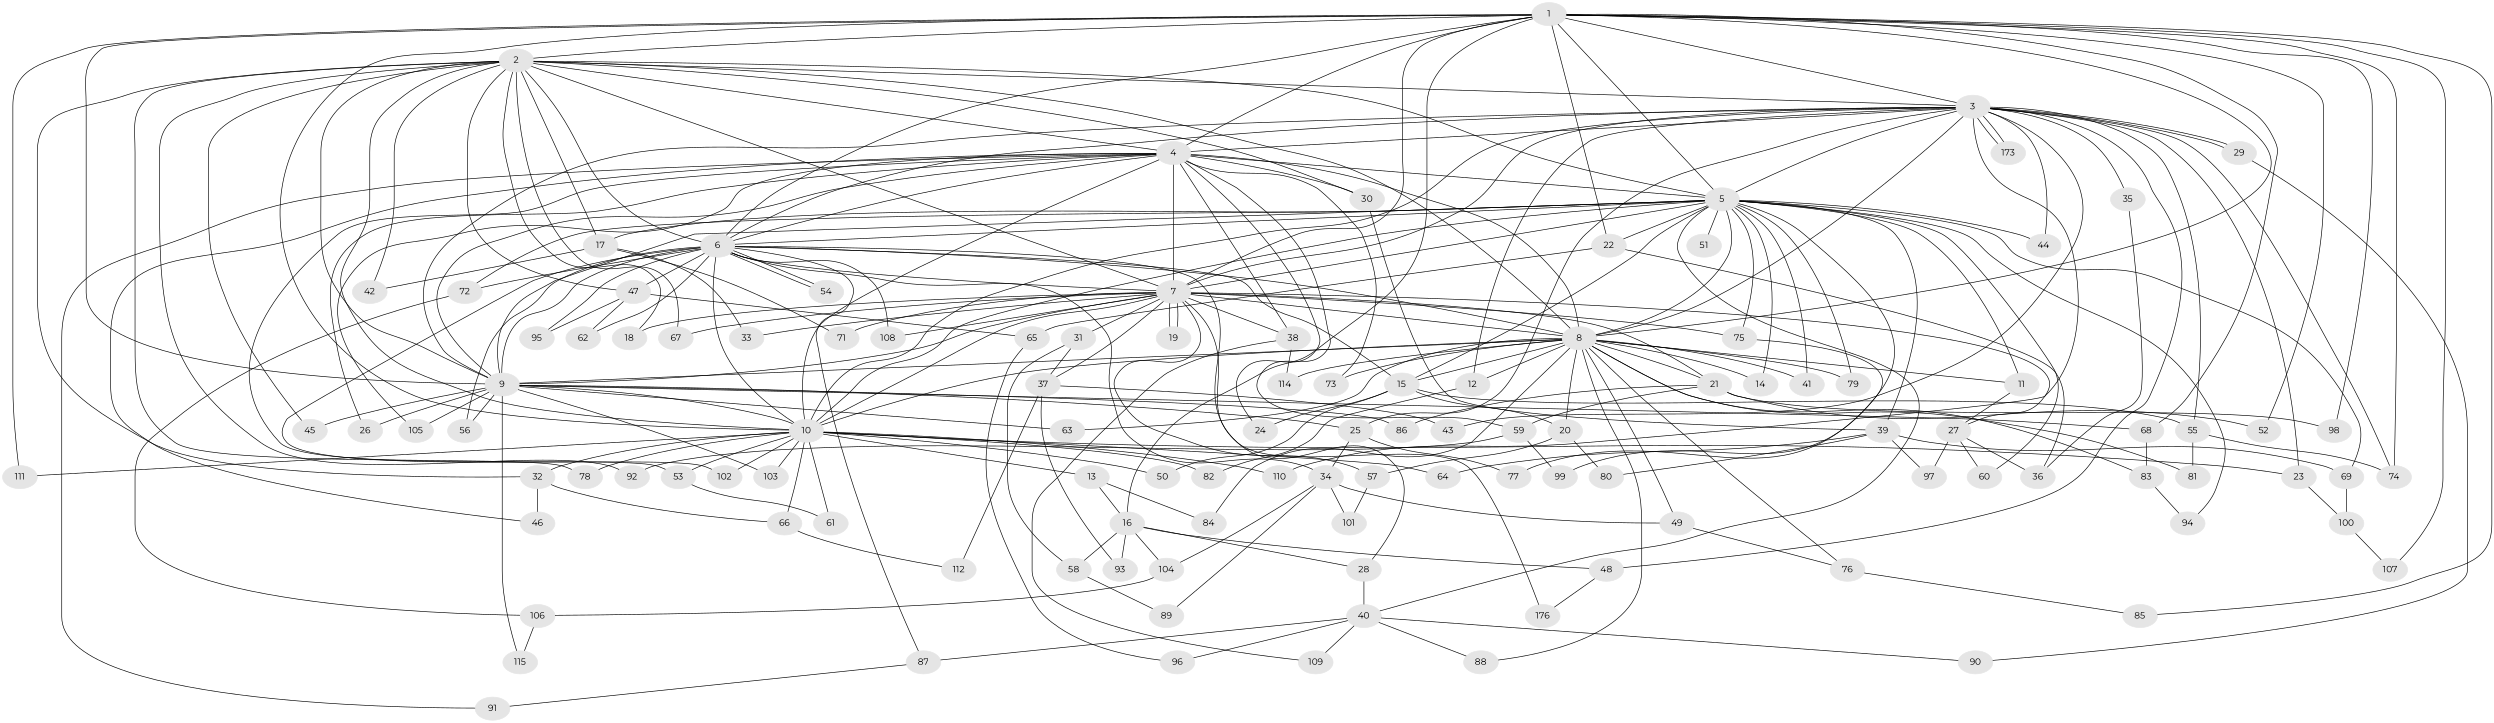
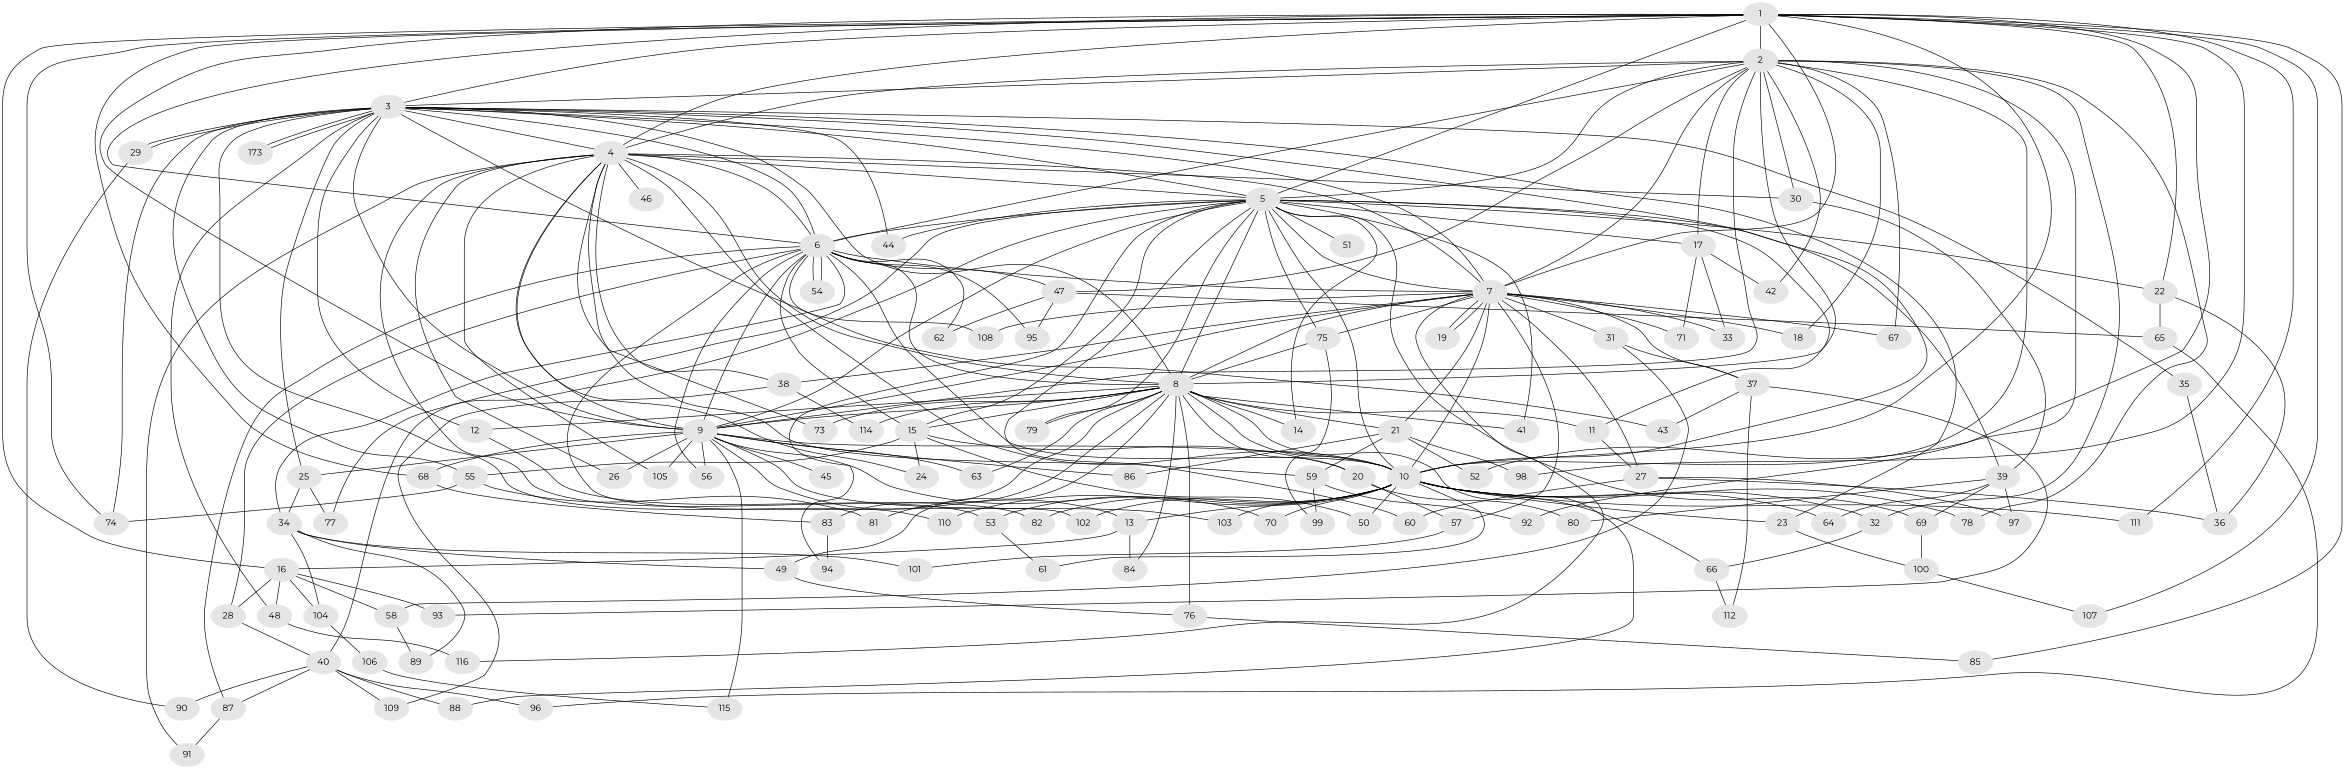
edge "2" -- "45": removed
edge "1" -- "8": now "75" -- "8"
node "72": removed
edge "9" -- "13": added
edge "32" -- "46": removed
node "70": added
node "176": label "176" -> "116"
